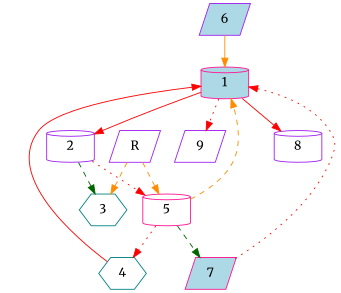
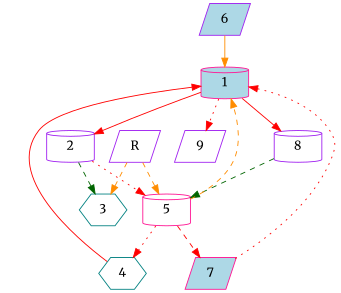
edge "8" -> "5": added
edge "5" -> "7": color darkgreen -> red
